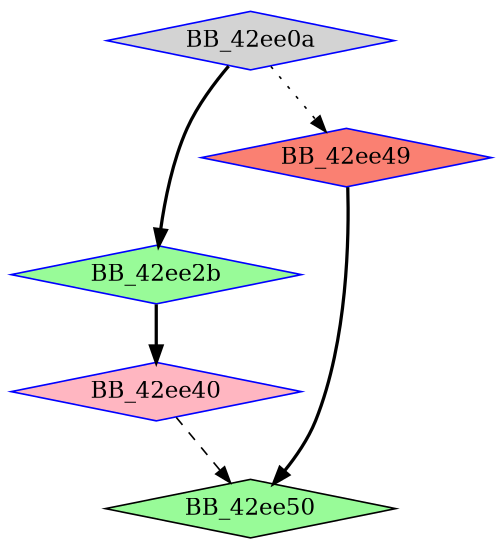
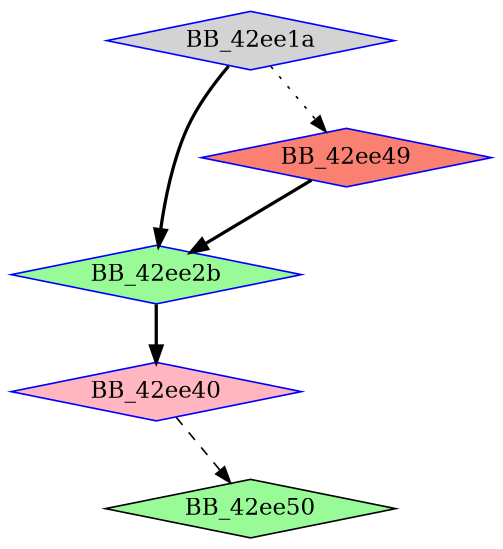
node "BB_42ee0a": label "BB_42ee0a" -> "BB_42ee1a"
edge "BB_42ee49" -> "BB_42ee50": now "BB_42ee49" -> "BB_42ee2b"
